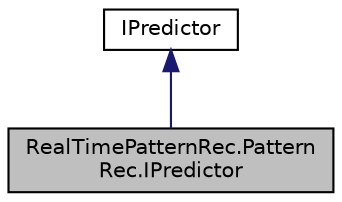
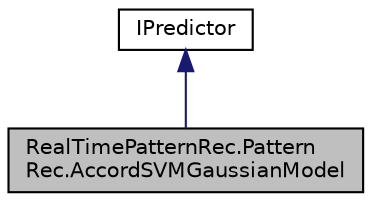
node "RealTimePatternRec.Pattern Rec.IPredictor": label "RealTimePatternRec.Pattern Rec.IPredictor" -> "RealTimePatternRec.Pattern Rec.AccordSVMGaussianModel"
